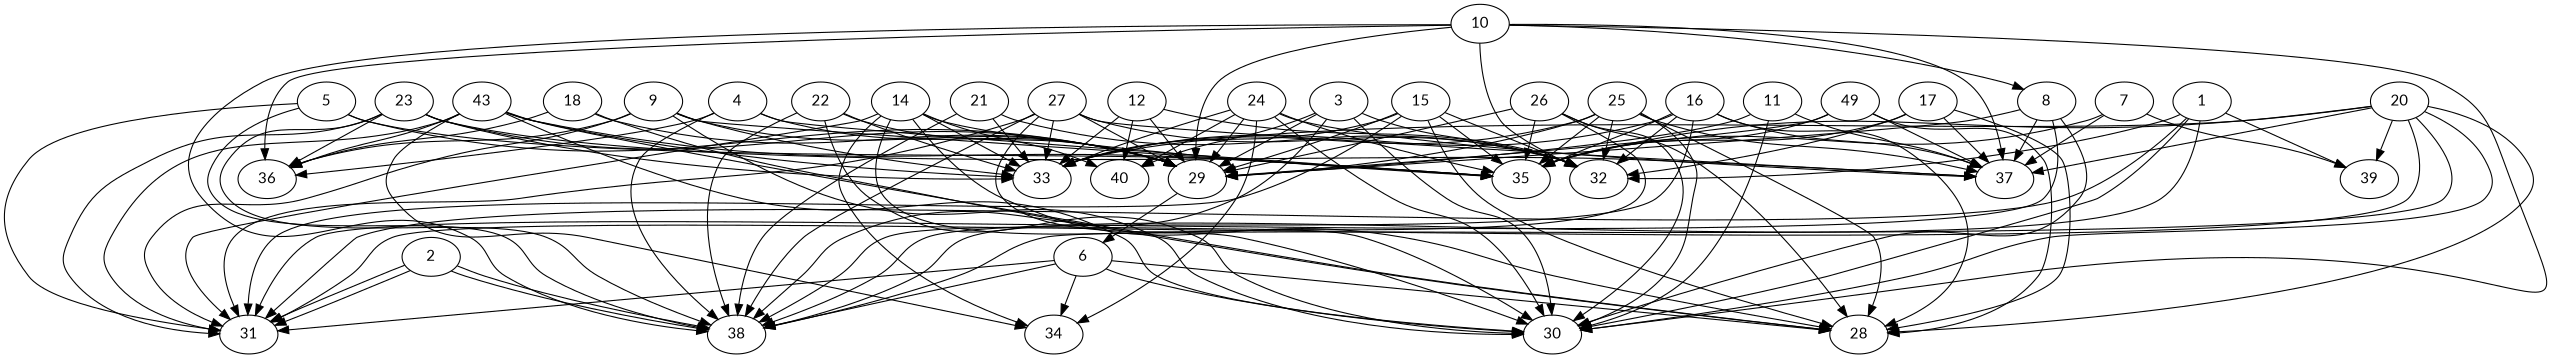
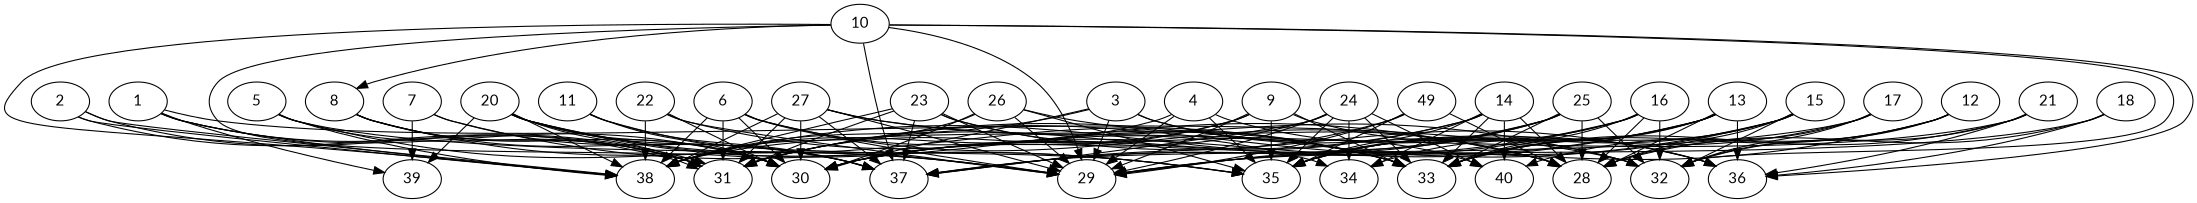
node "43": label "43" -> "13"
edge "21" -> "36": added
edge "29" -> "6": reversed
